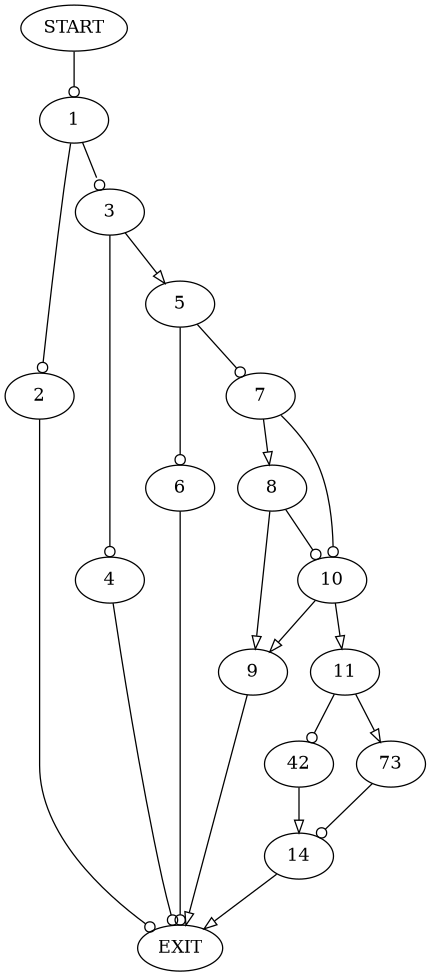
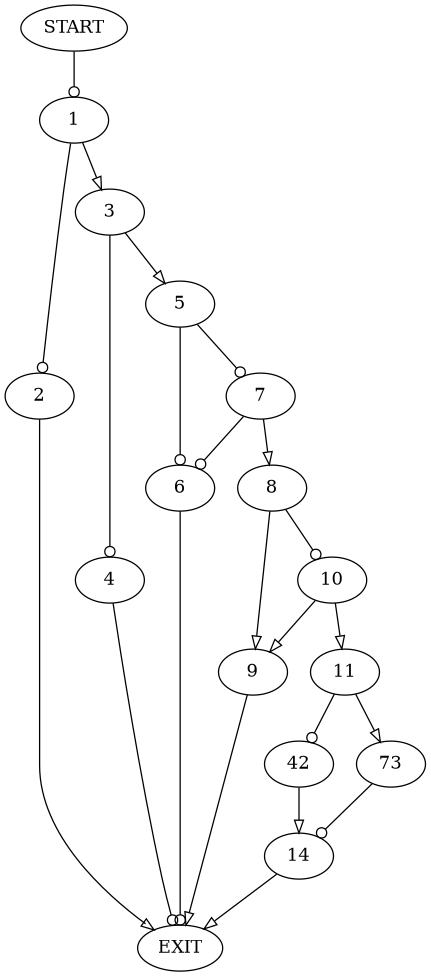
edge "1" -> "3": arrowhead odot -> onormal
edge "7" -> "10": now "7" -> "6"
edge "2" -> "EXIT": arrowhead odot -> onormal
